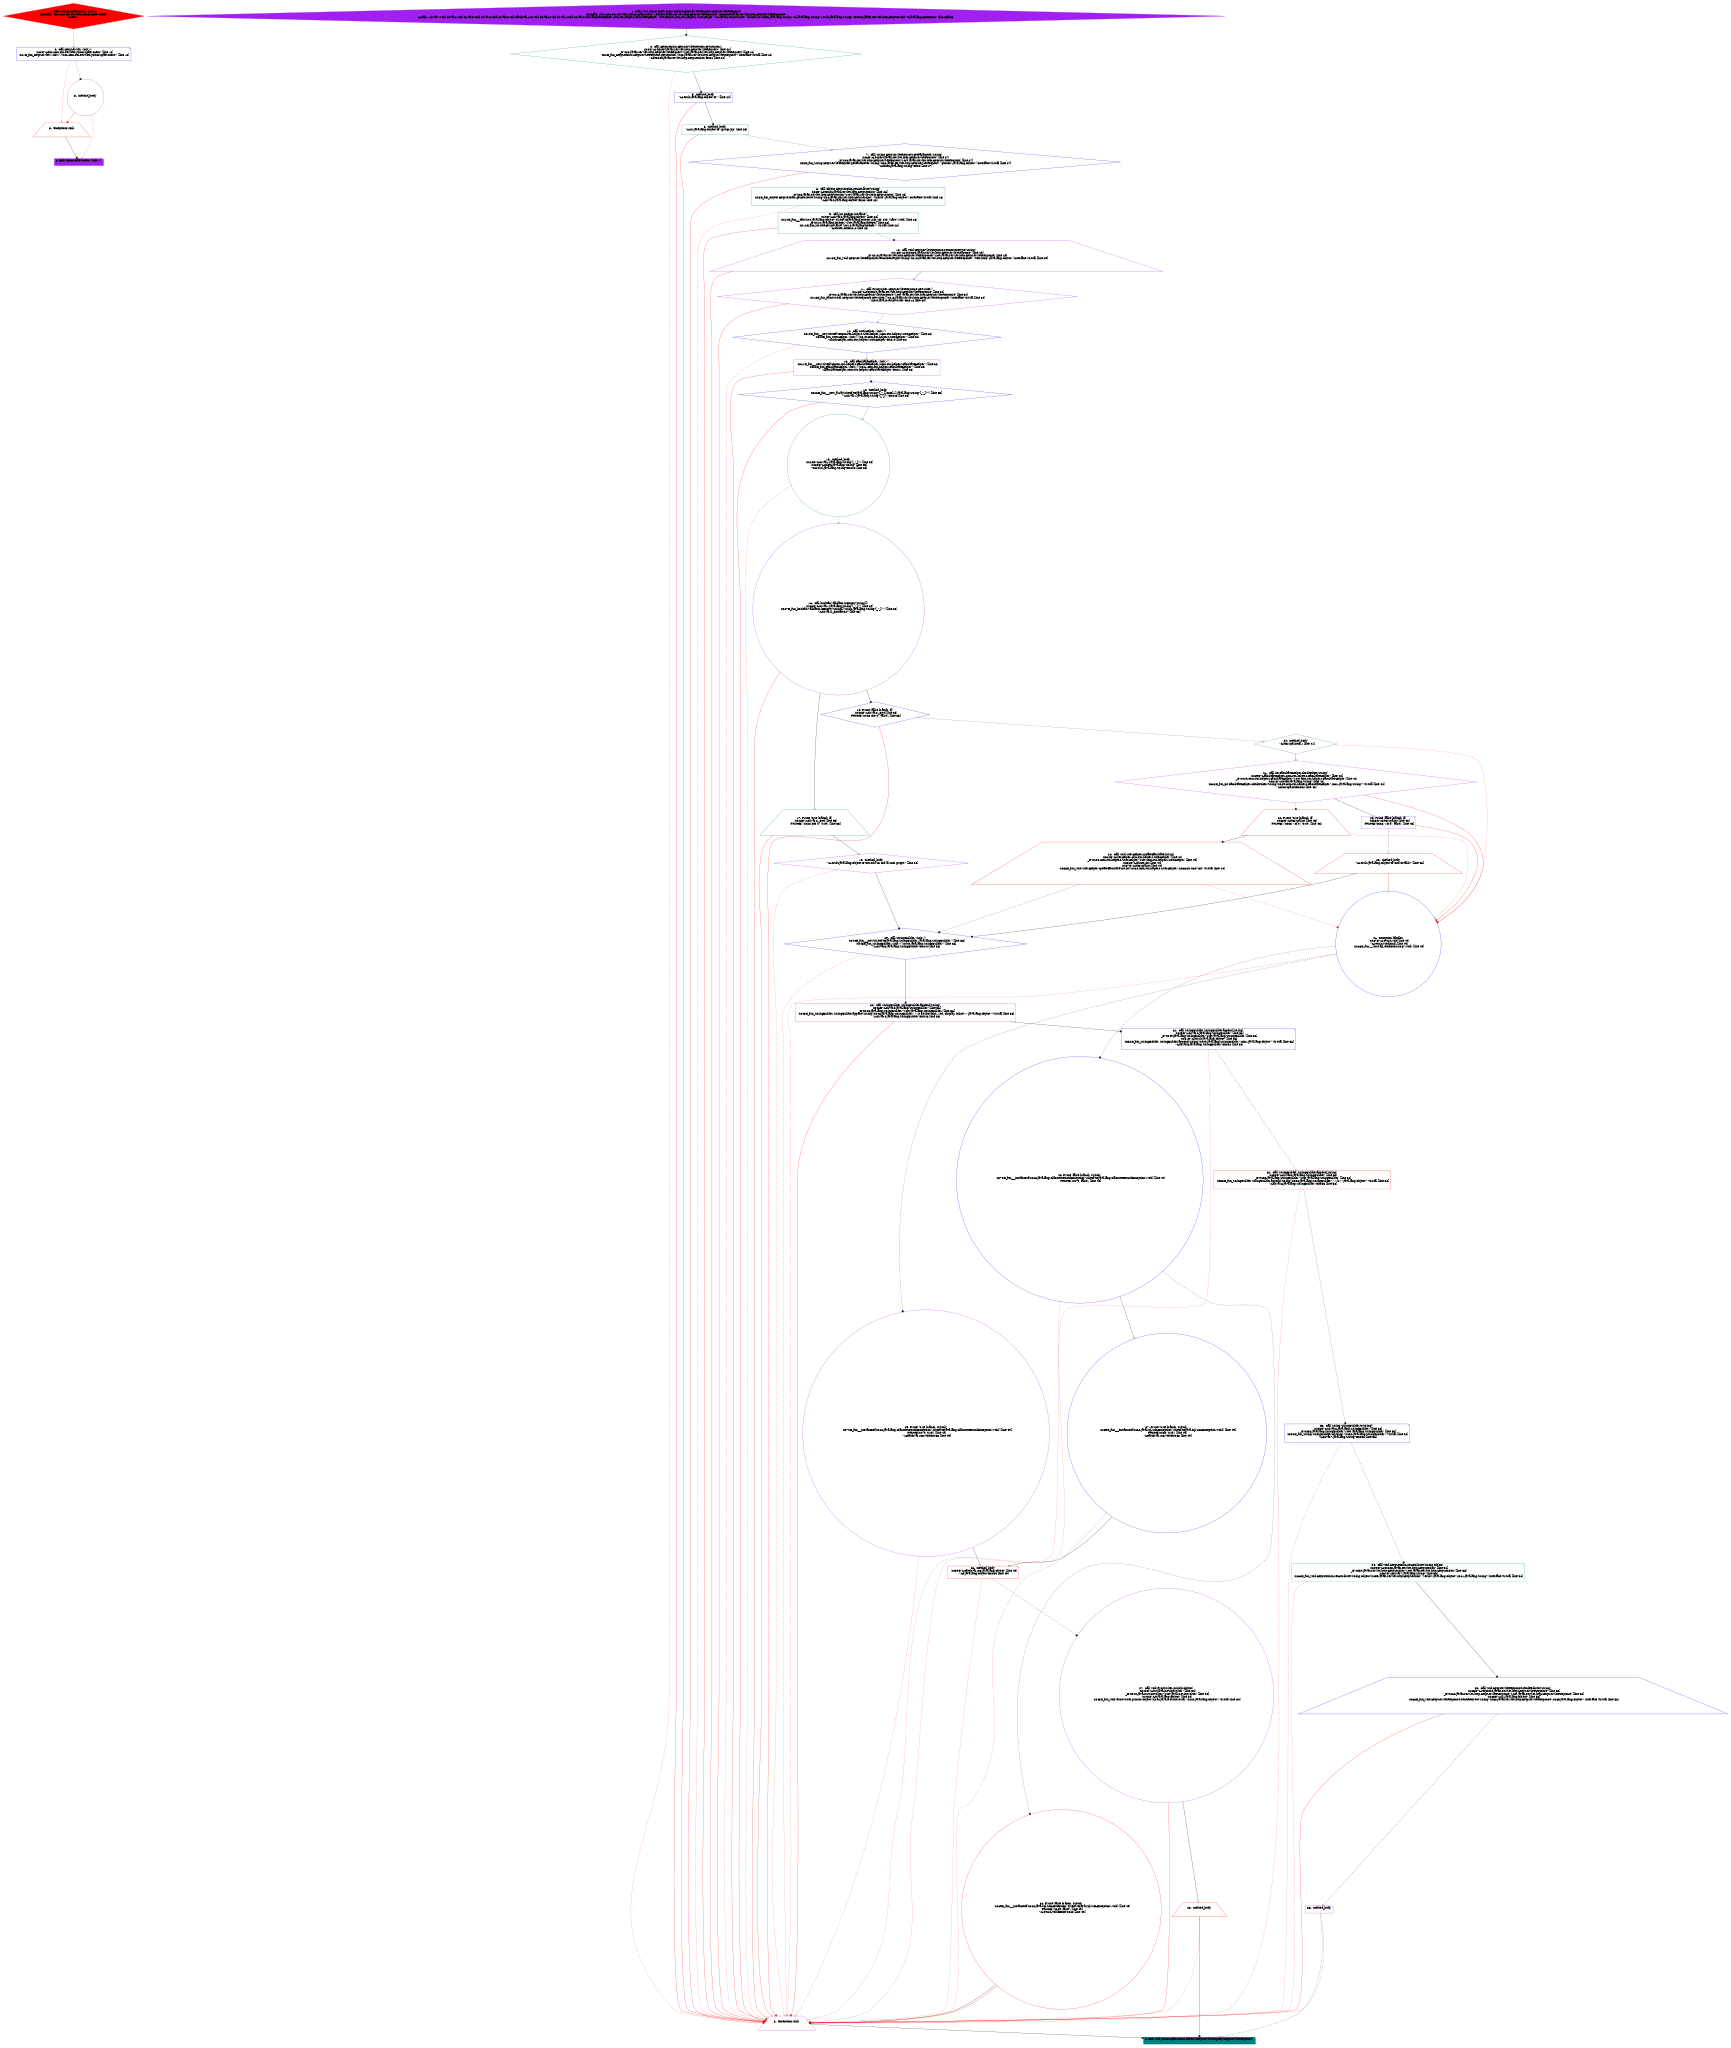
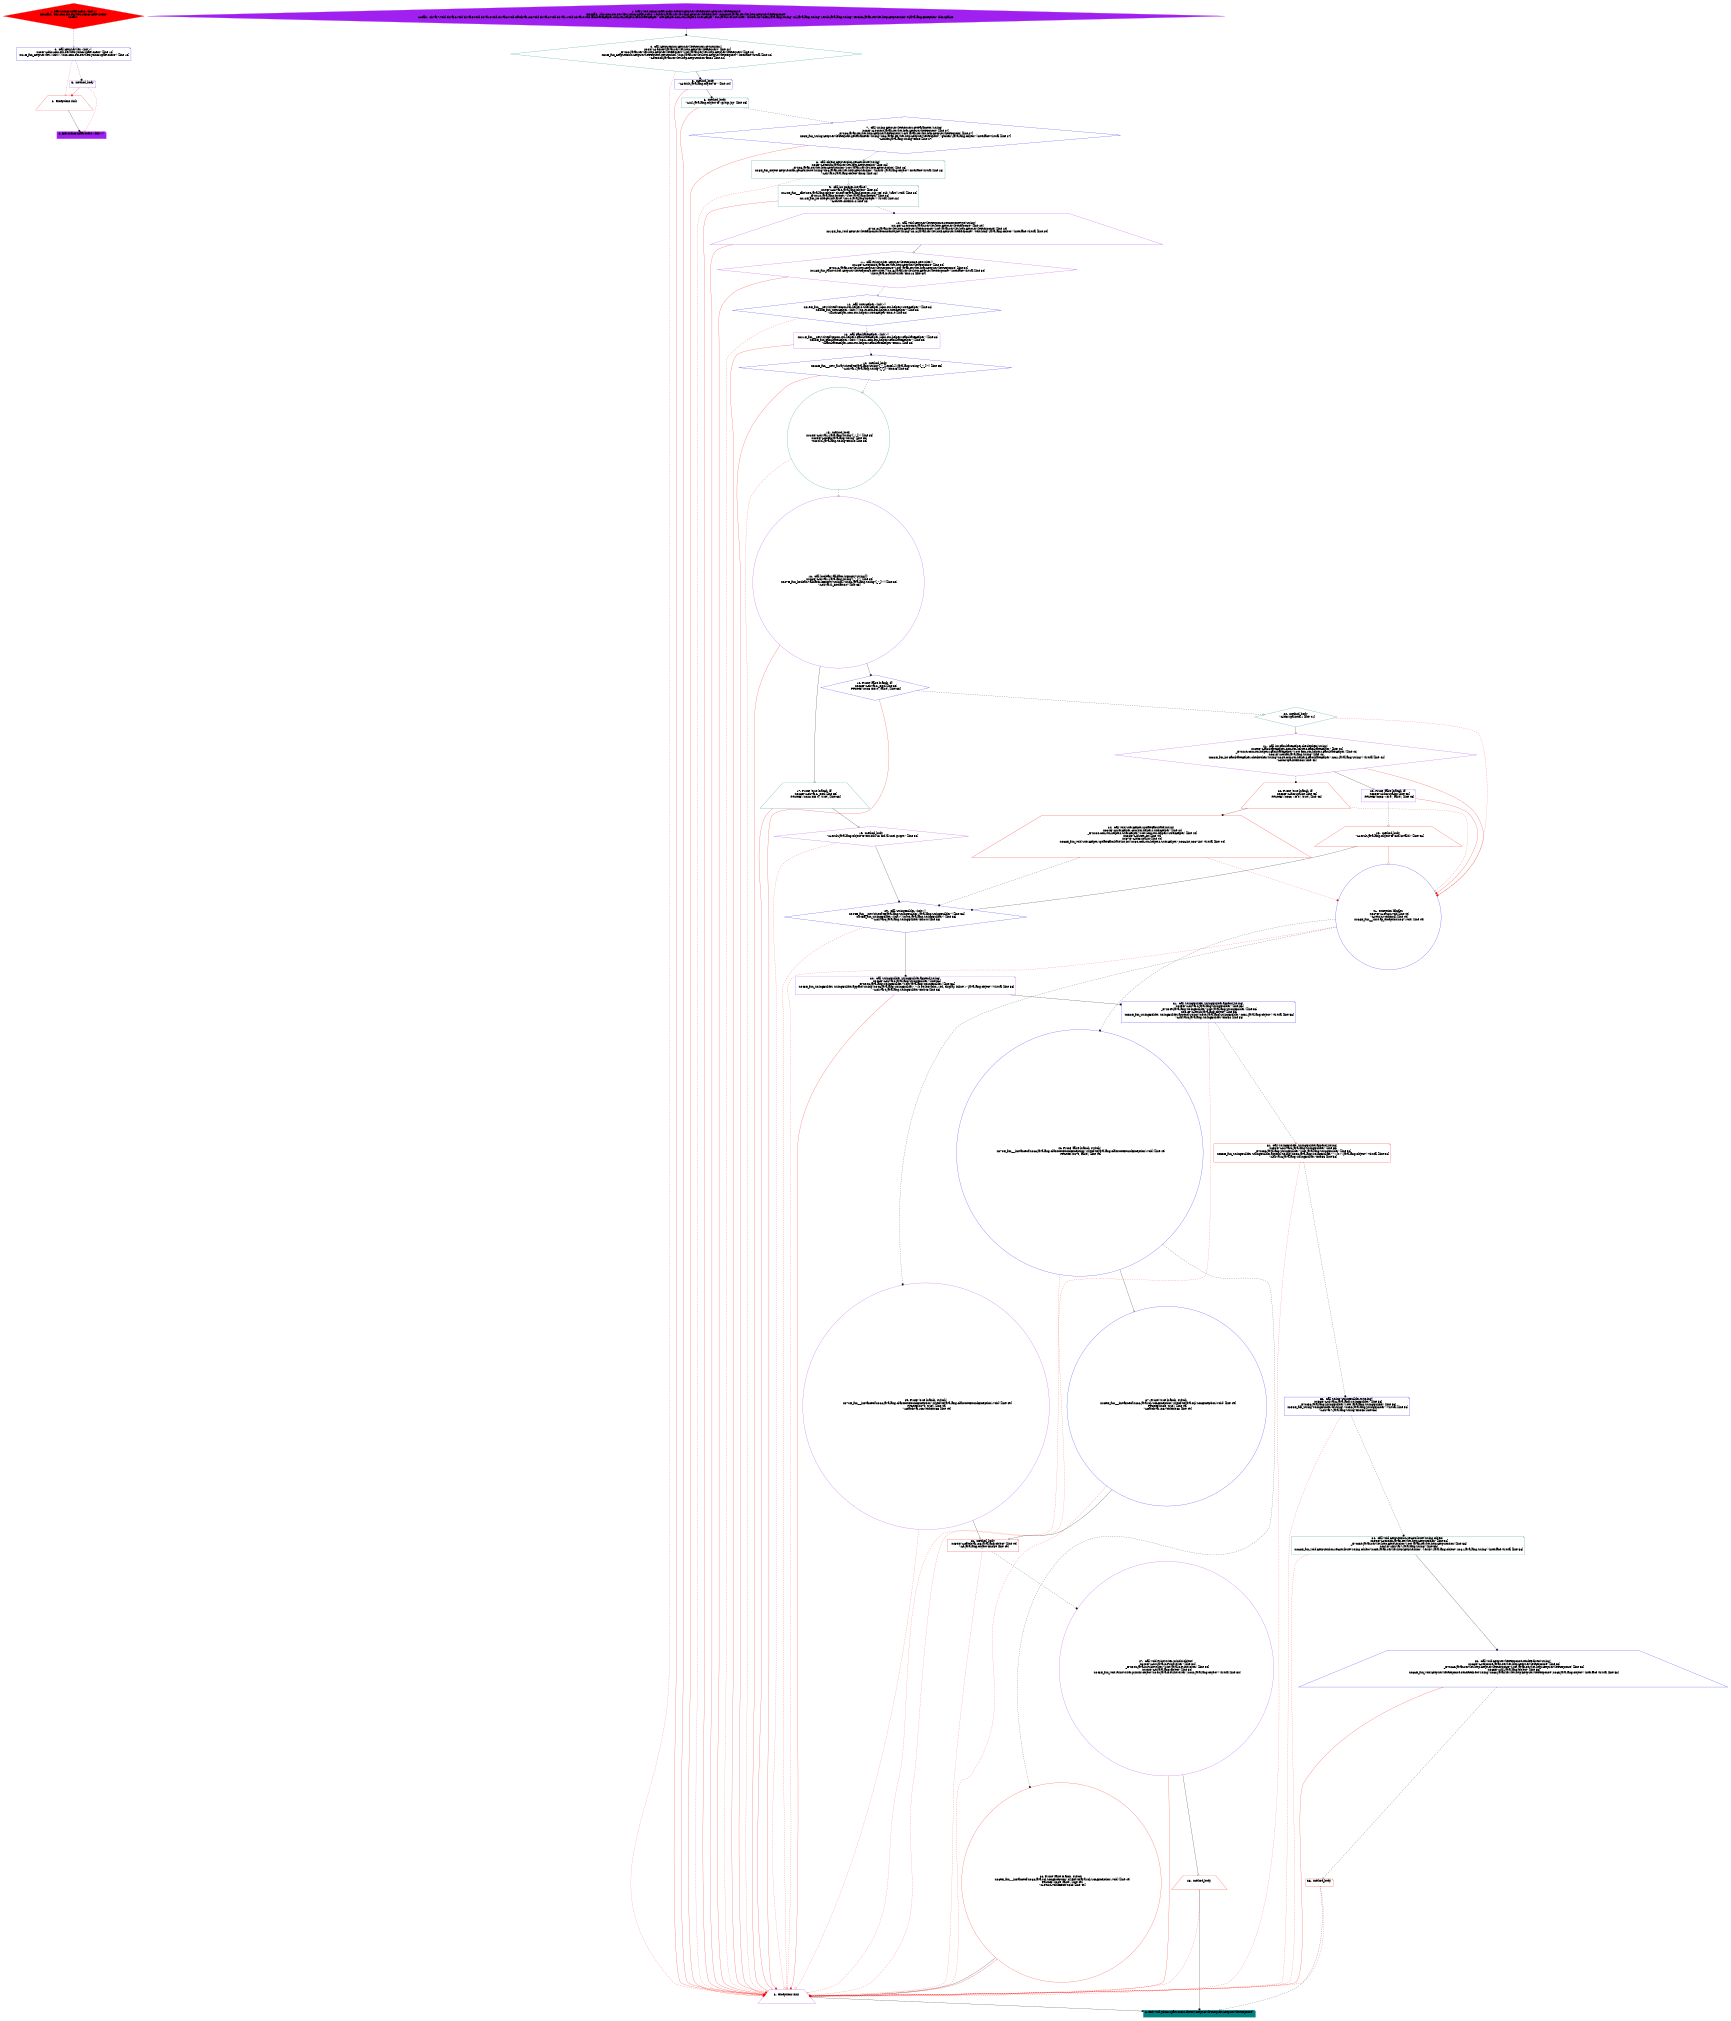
node "5:  method_body": shape circle -> note
node "36:  method_body": color purple -> red
